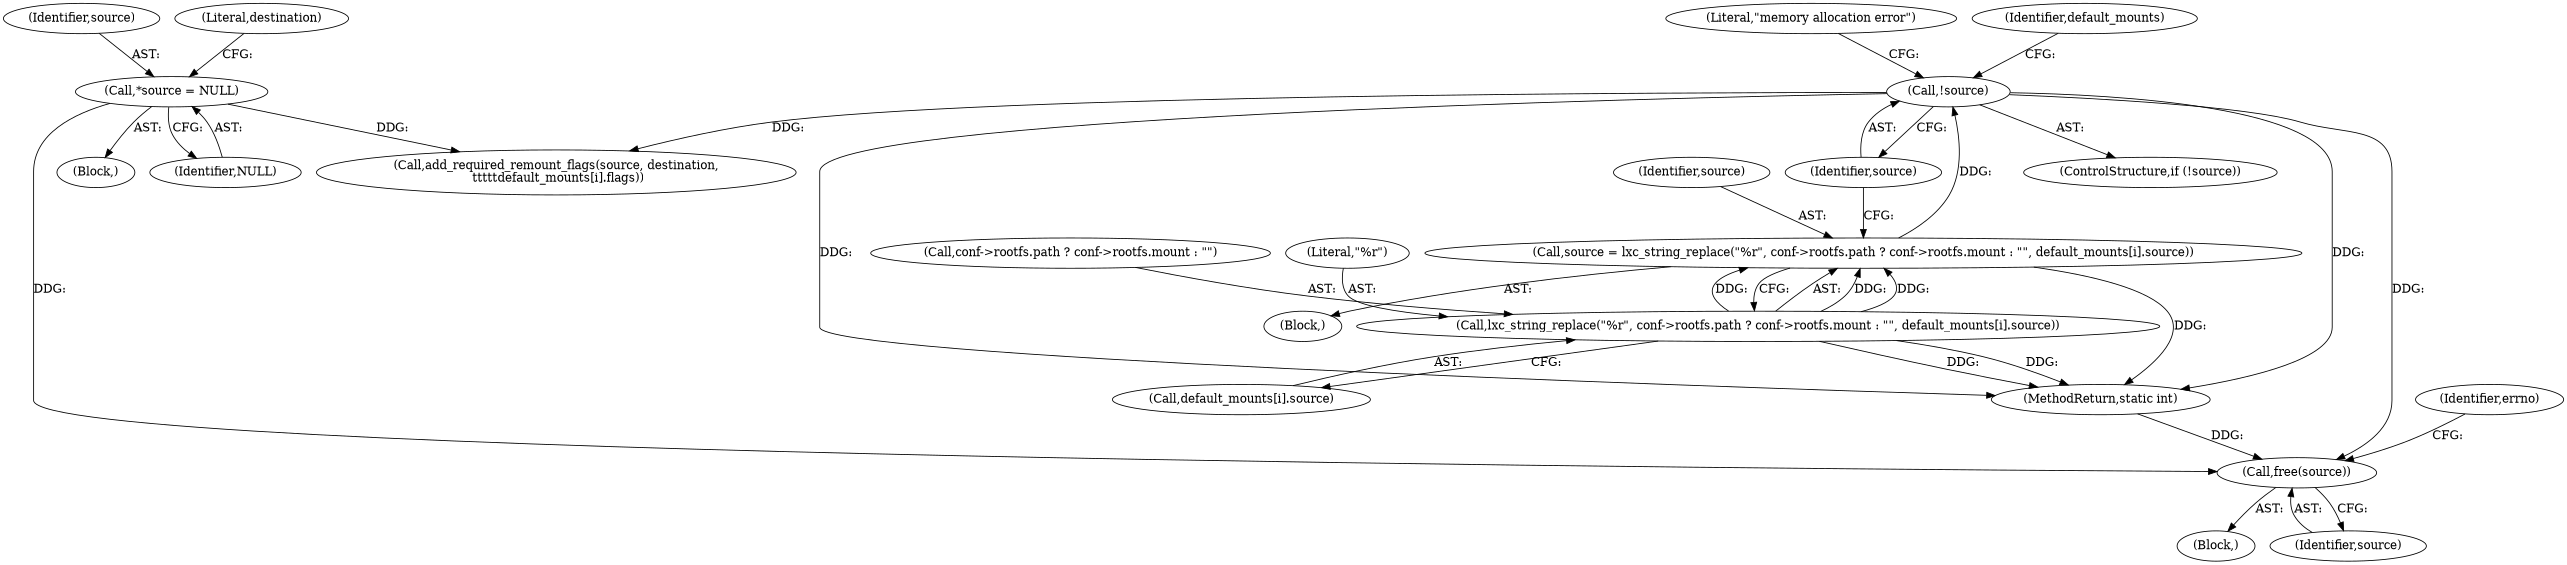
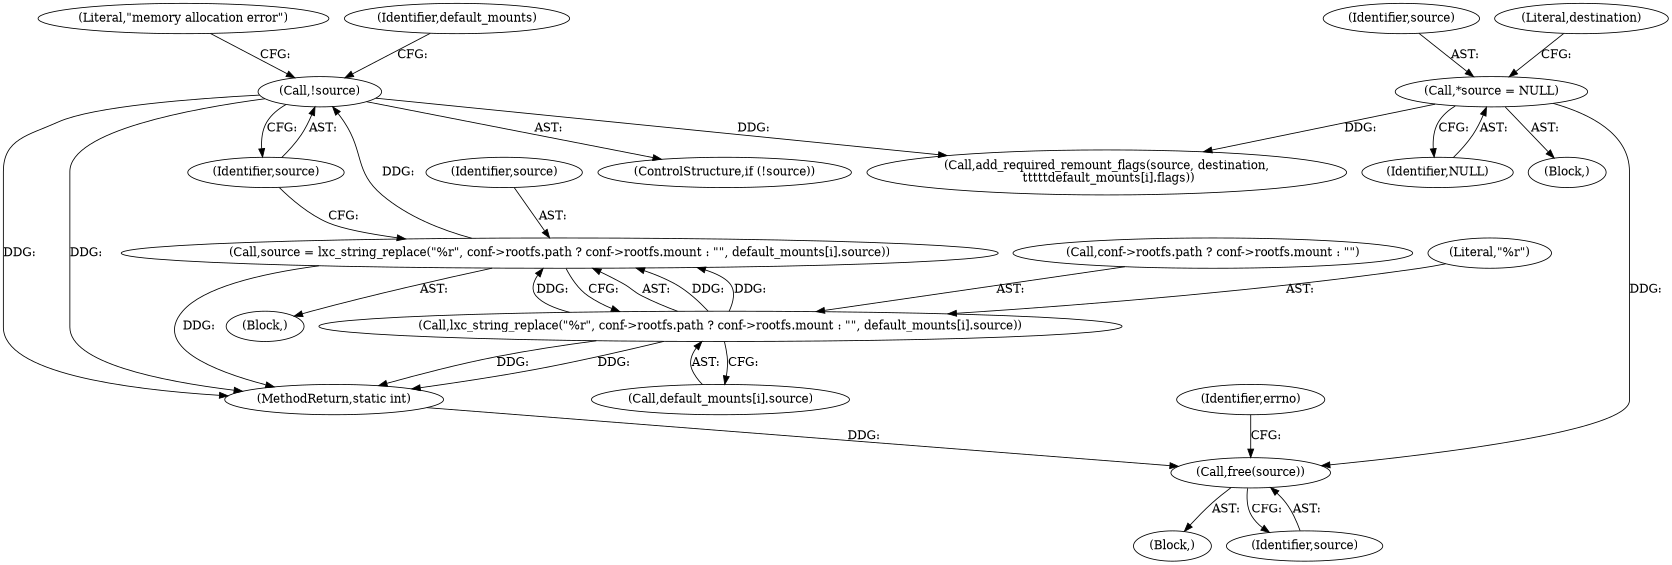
edge "(Call,!source)" -> "(Call,free(source))": removed, label "DDG:"
